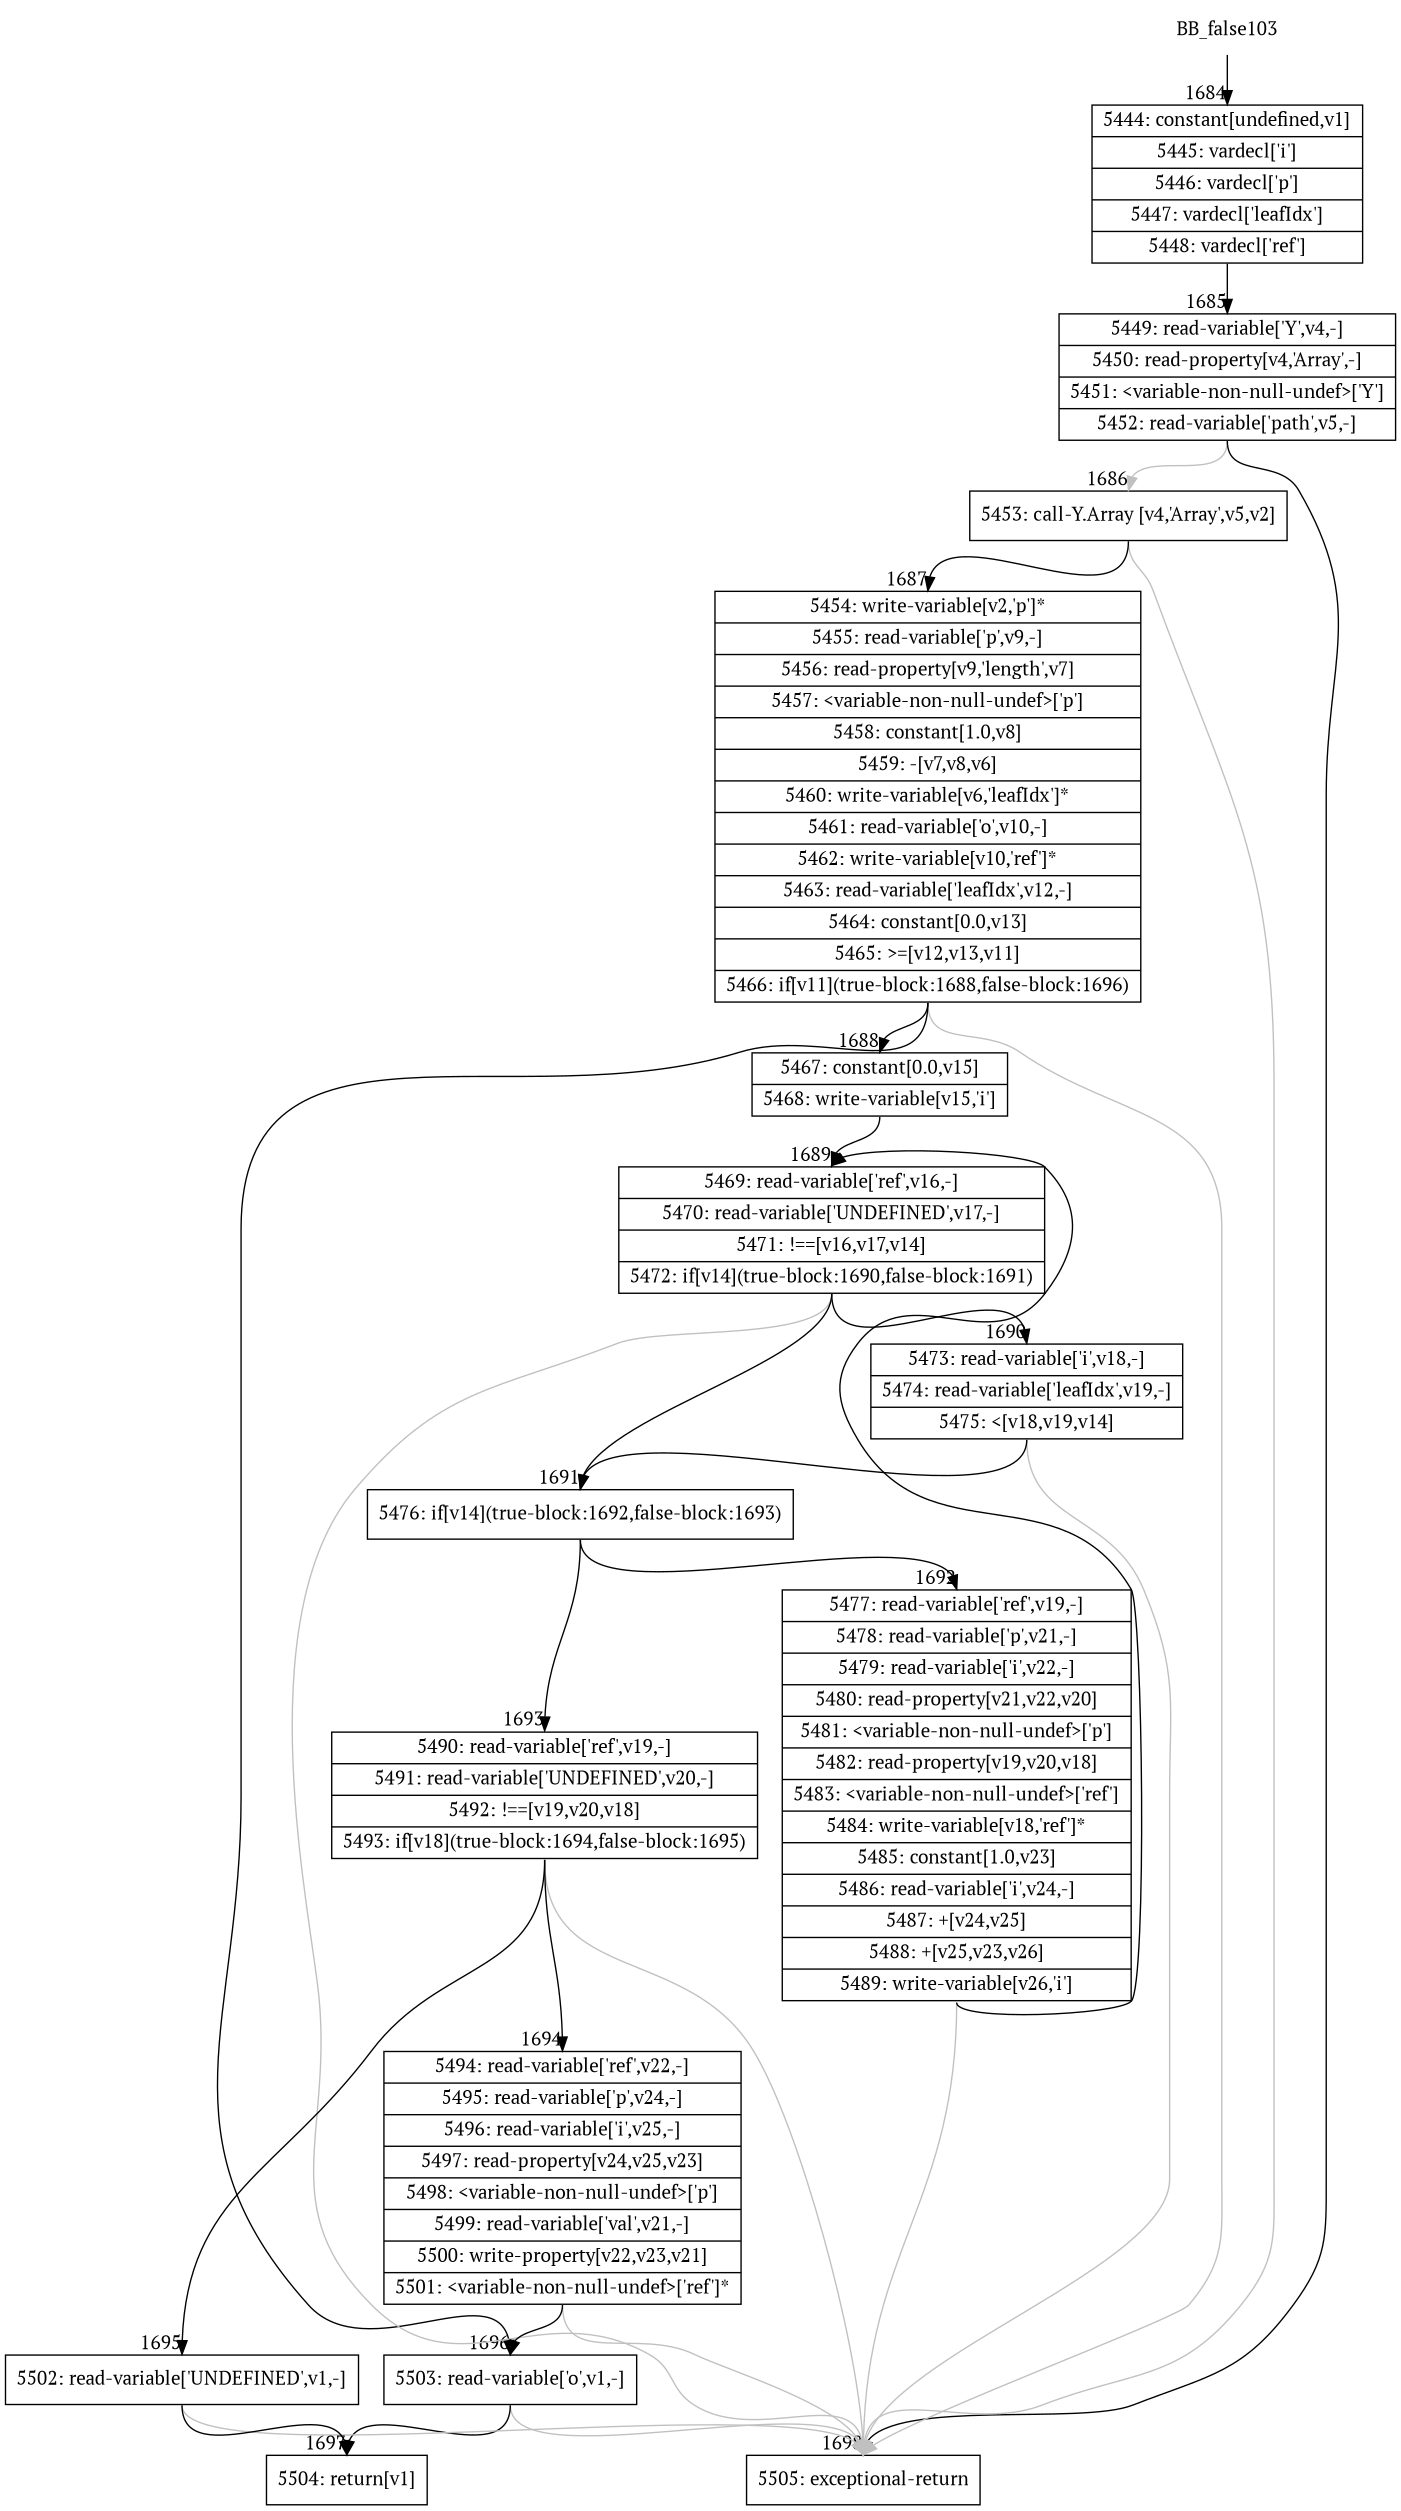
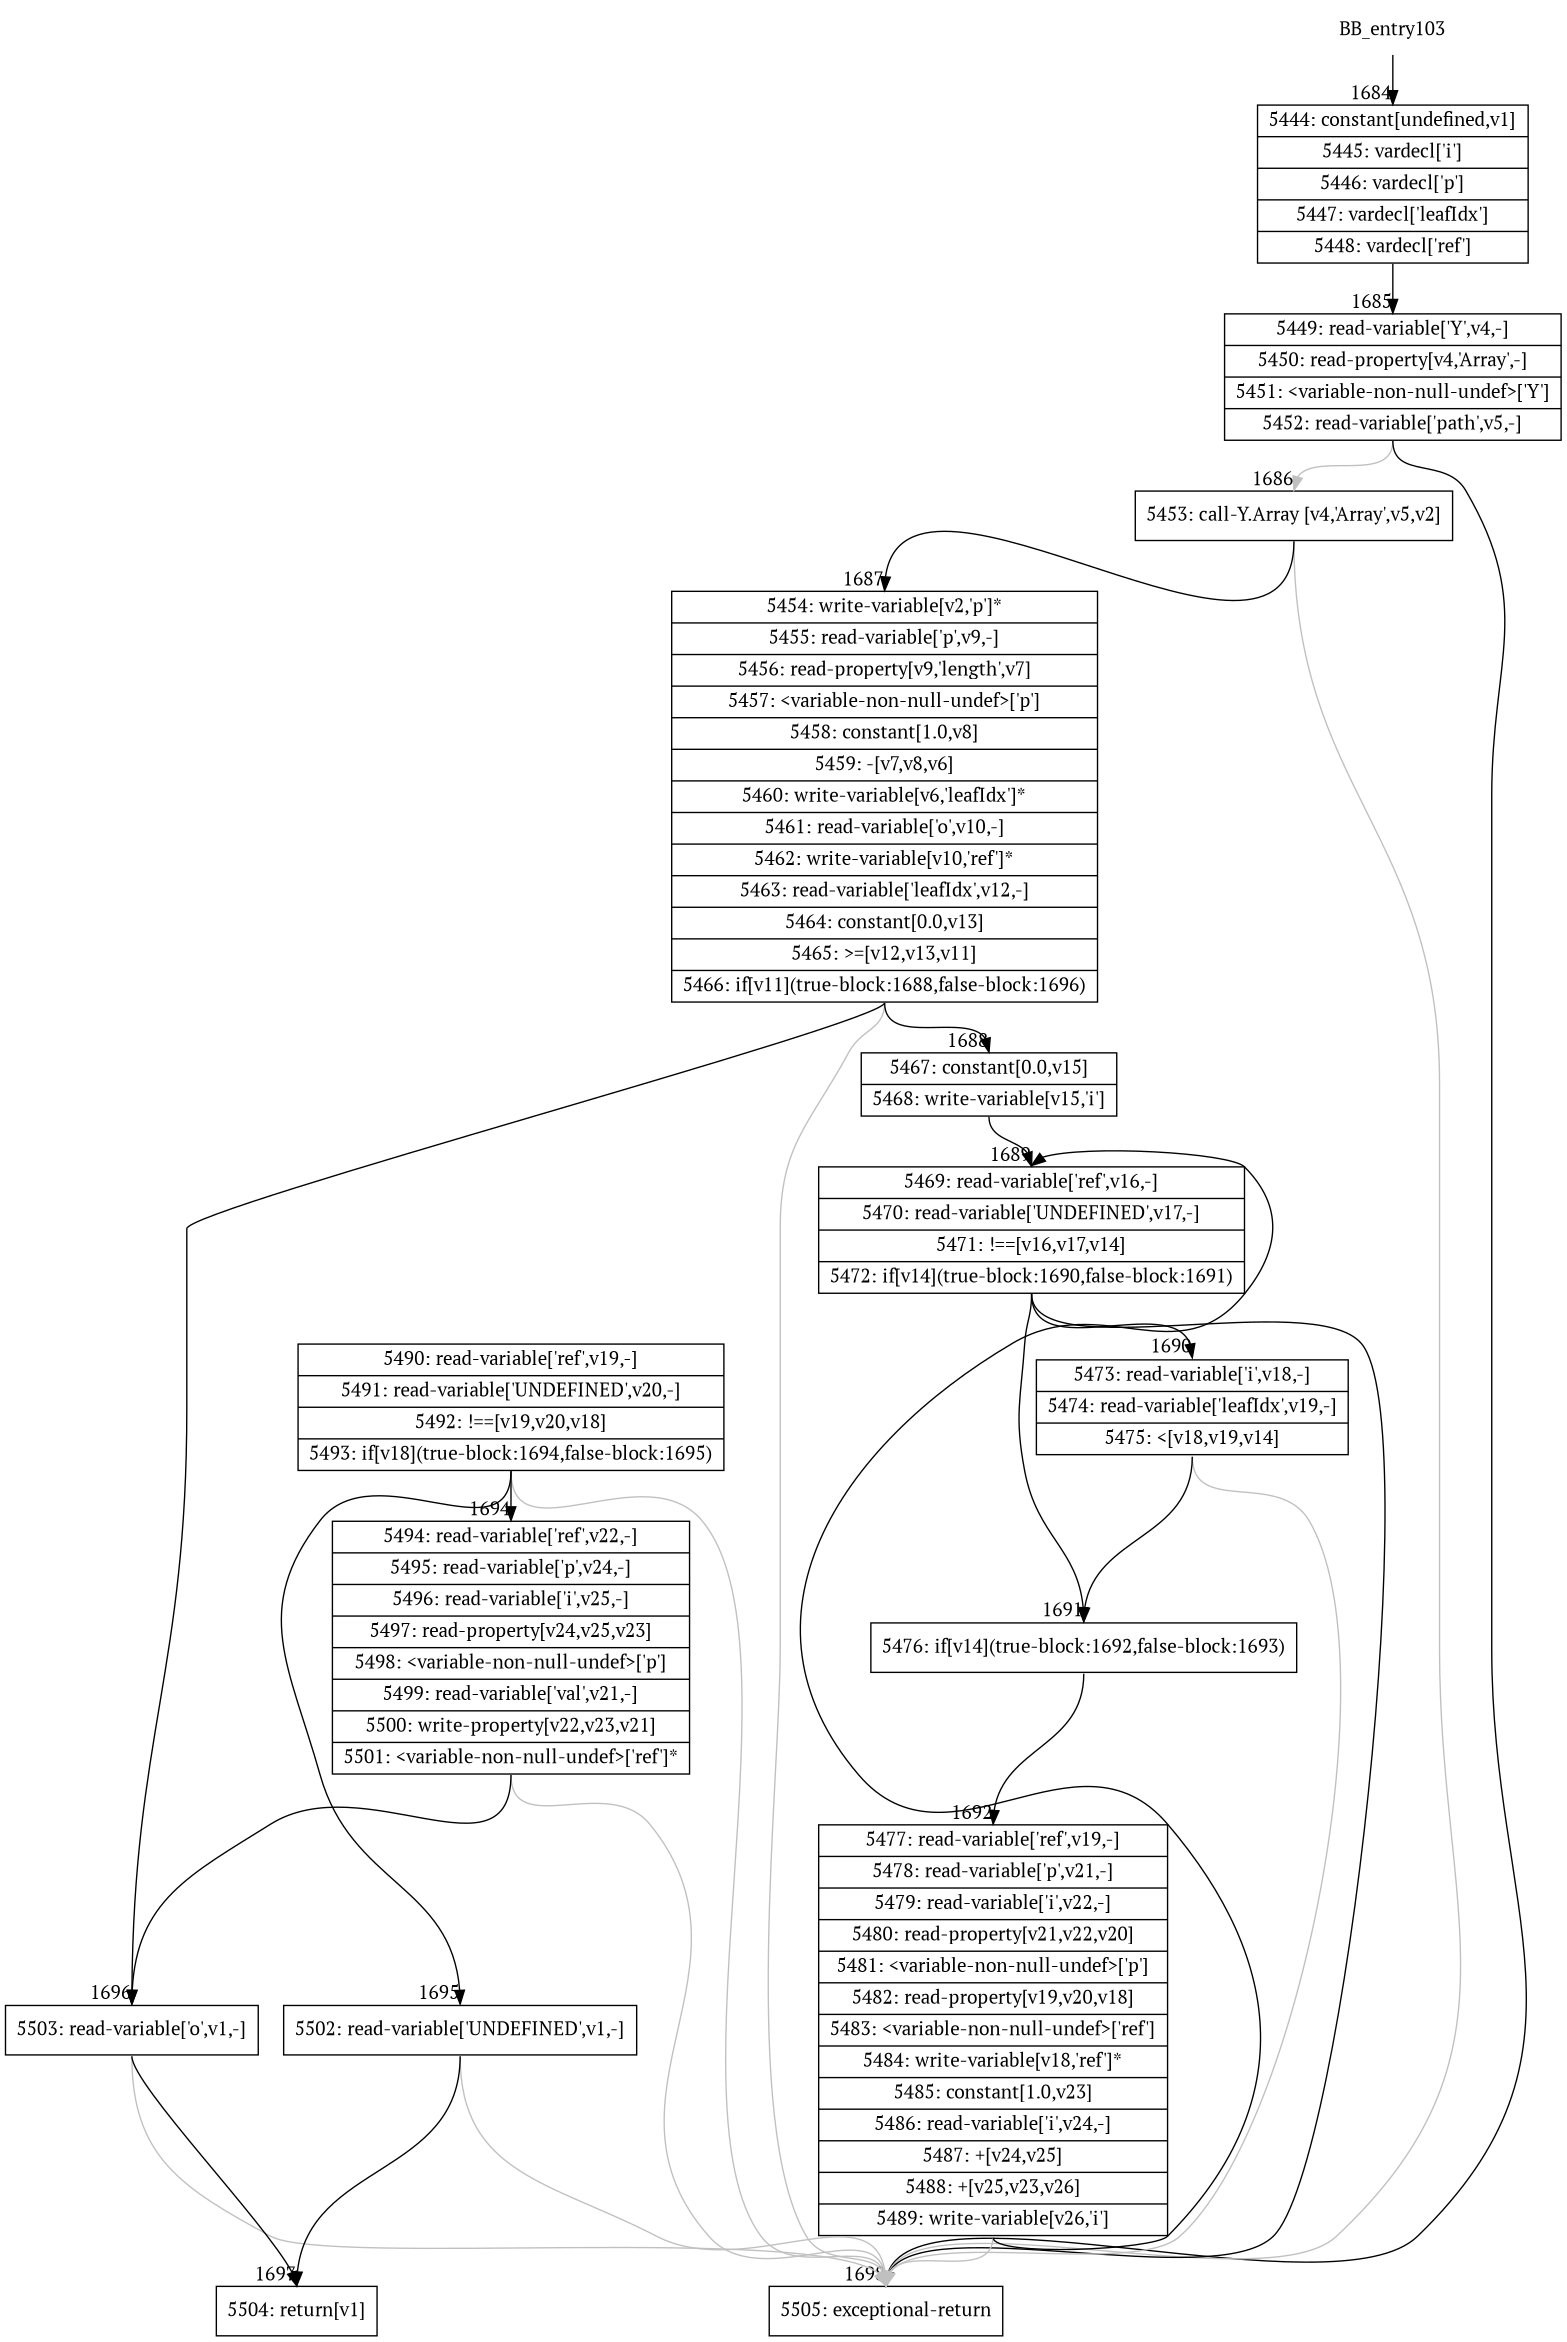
node "BB_false103": label "BB_false103" -> "BB_entry103"
edge "5476: if[v14](true-block:1692,false-block:1693)" -> "5490: read-variable['ref',v19,-]": removed
edge "5469: read-variable['ref',v16,-]" -> "5505: exceptional-return": color gray -> black
